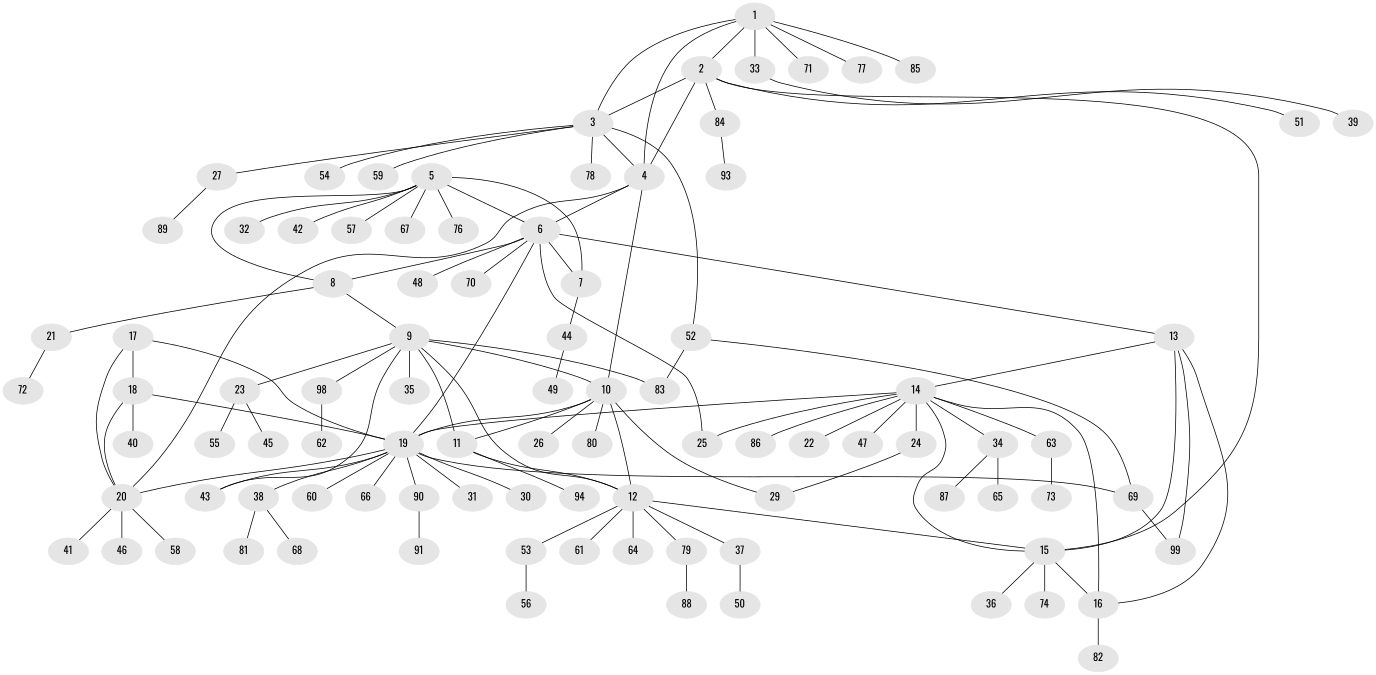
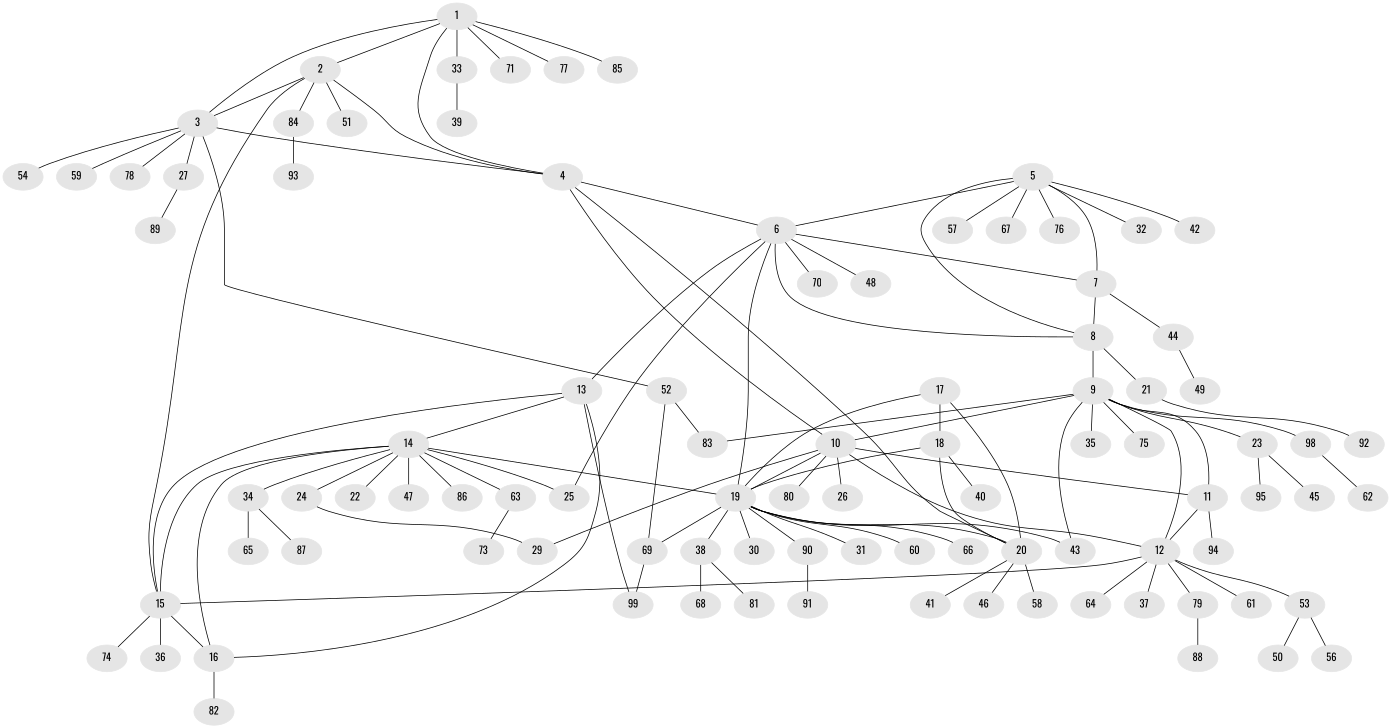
edge "7" -- "8": added
node "72": label "72" -> "92"
node "55": label "55" -> "95"
node "75": added
edge "37" -- "50": now "53" -- "50"
